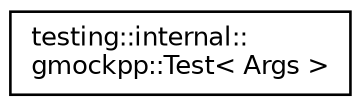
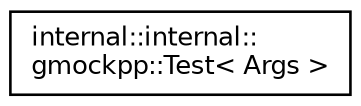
node "testing::internal:: gmockpp::Test< Args >": label "testing::internal:: gmockpp::Test< Args >" -> "internal::internal:: gmockpp::Test< Args >"
